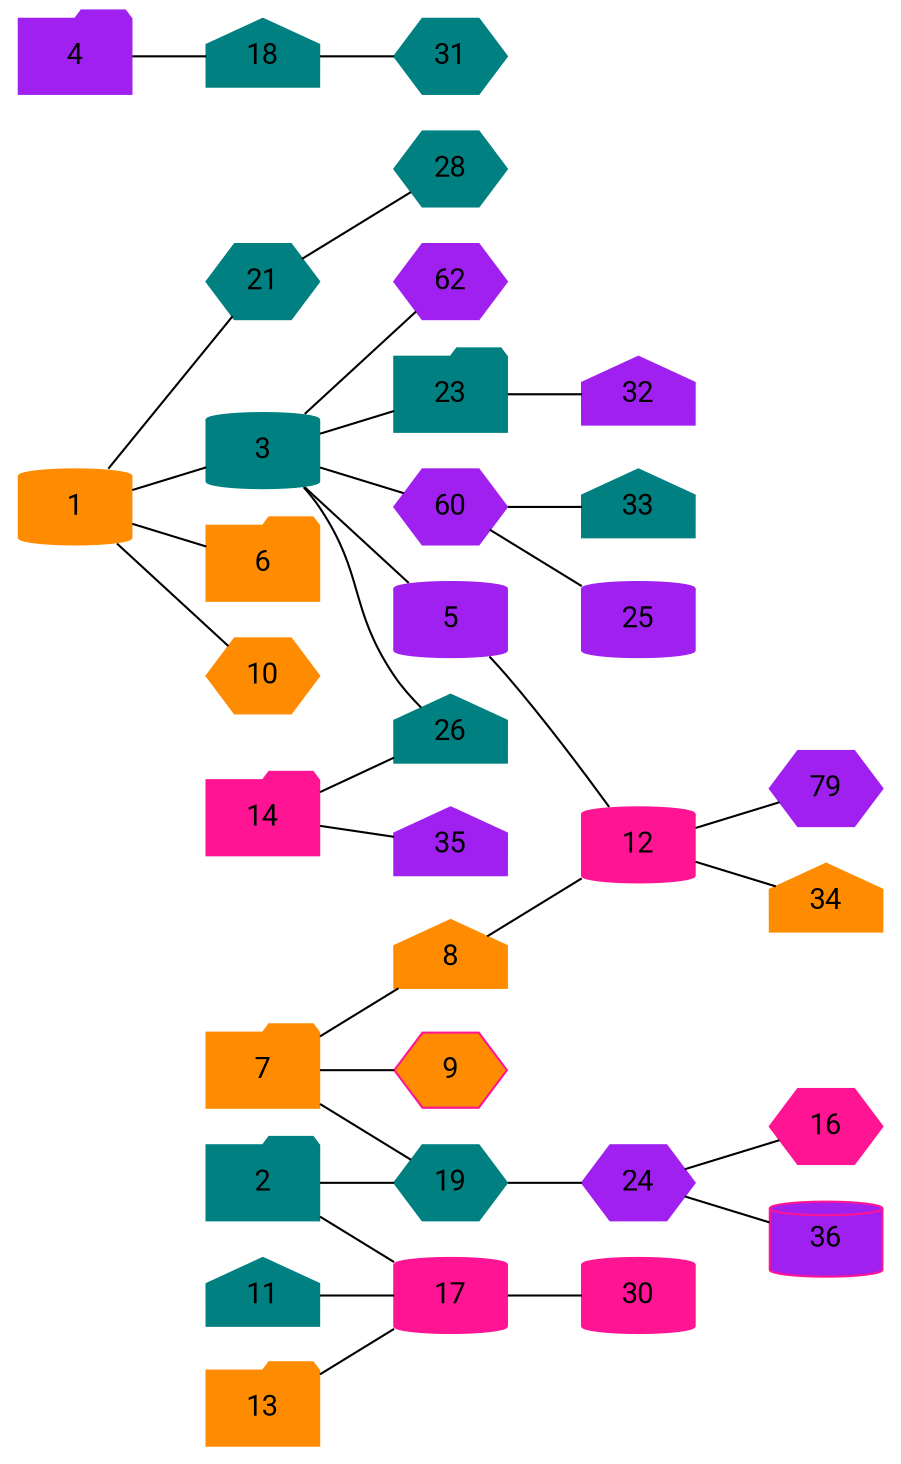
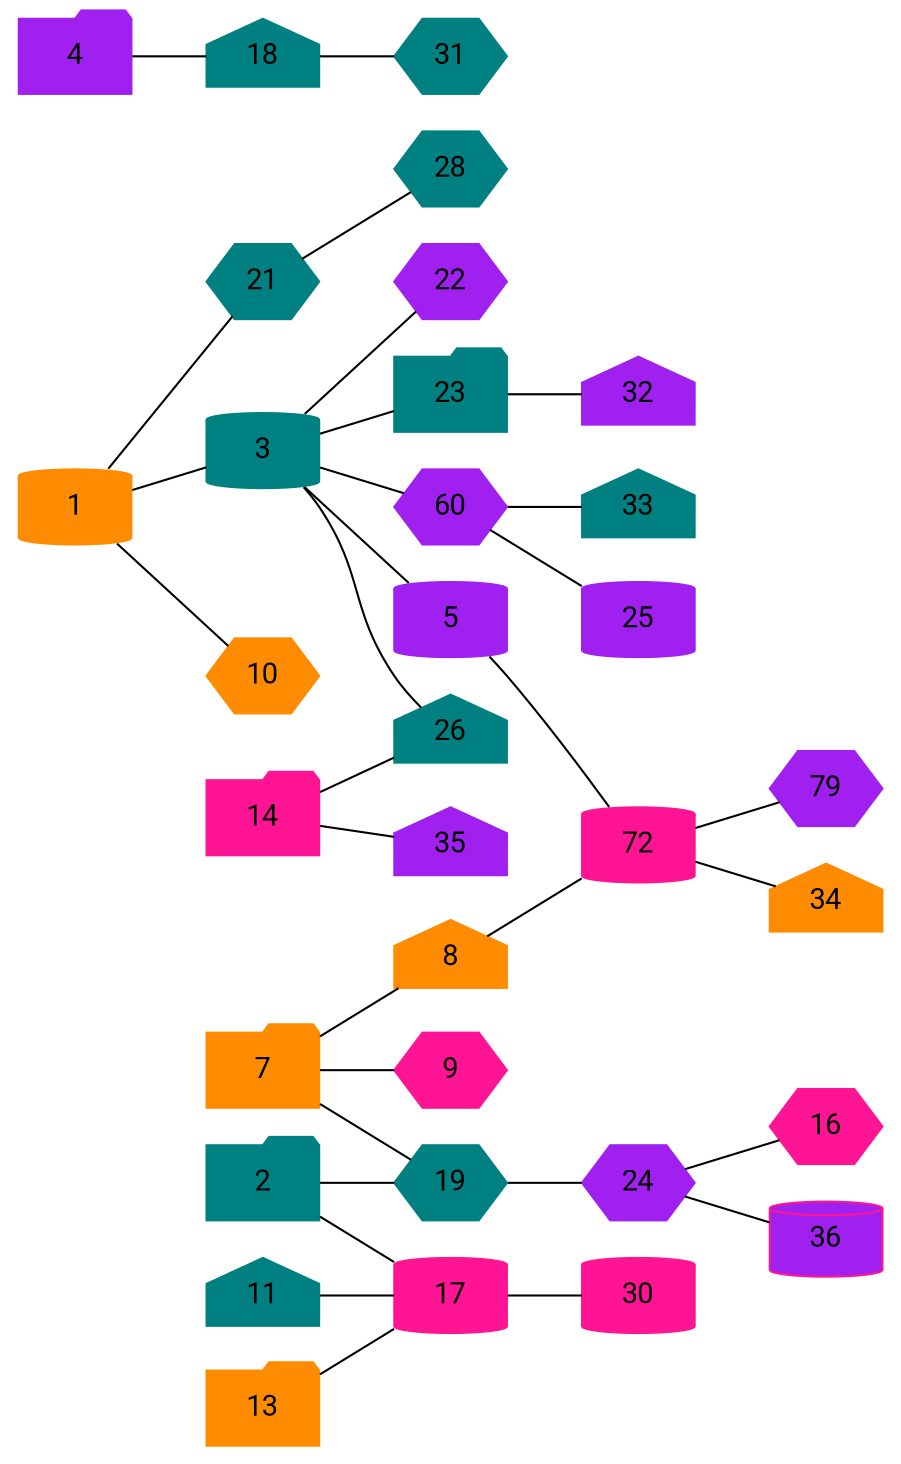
node "62": label "62" -> "22"
node "6": removed
node "12": label "12" -> "72"
node "9": fillcolor darkorange -> deeppink
